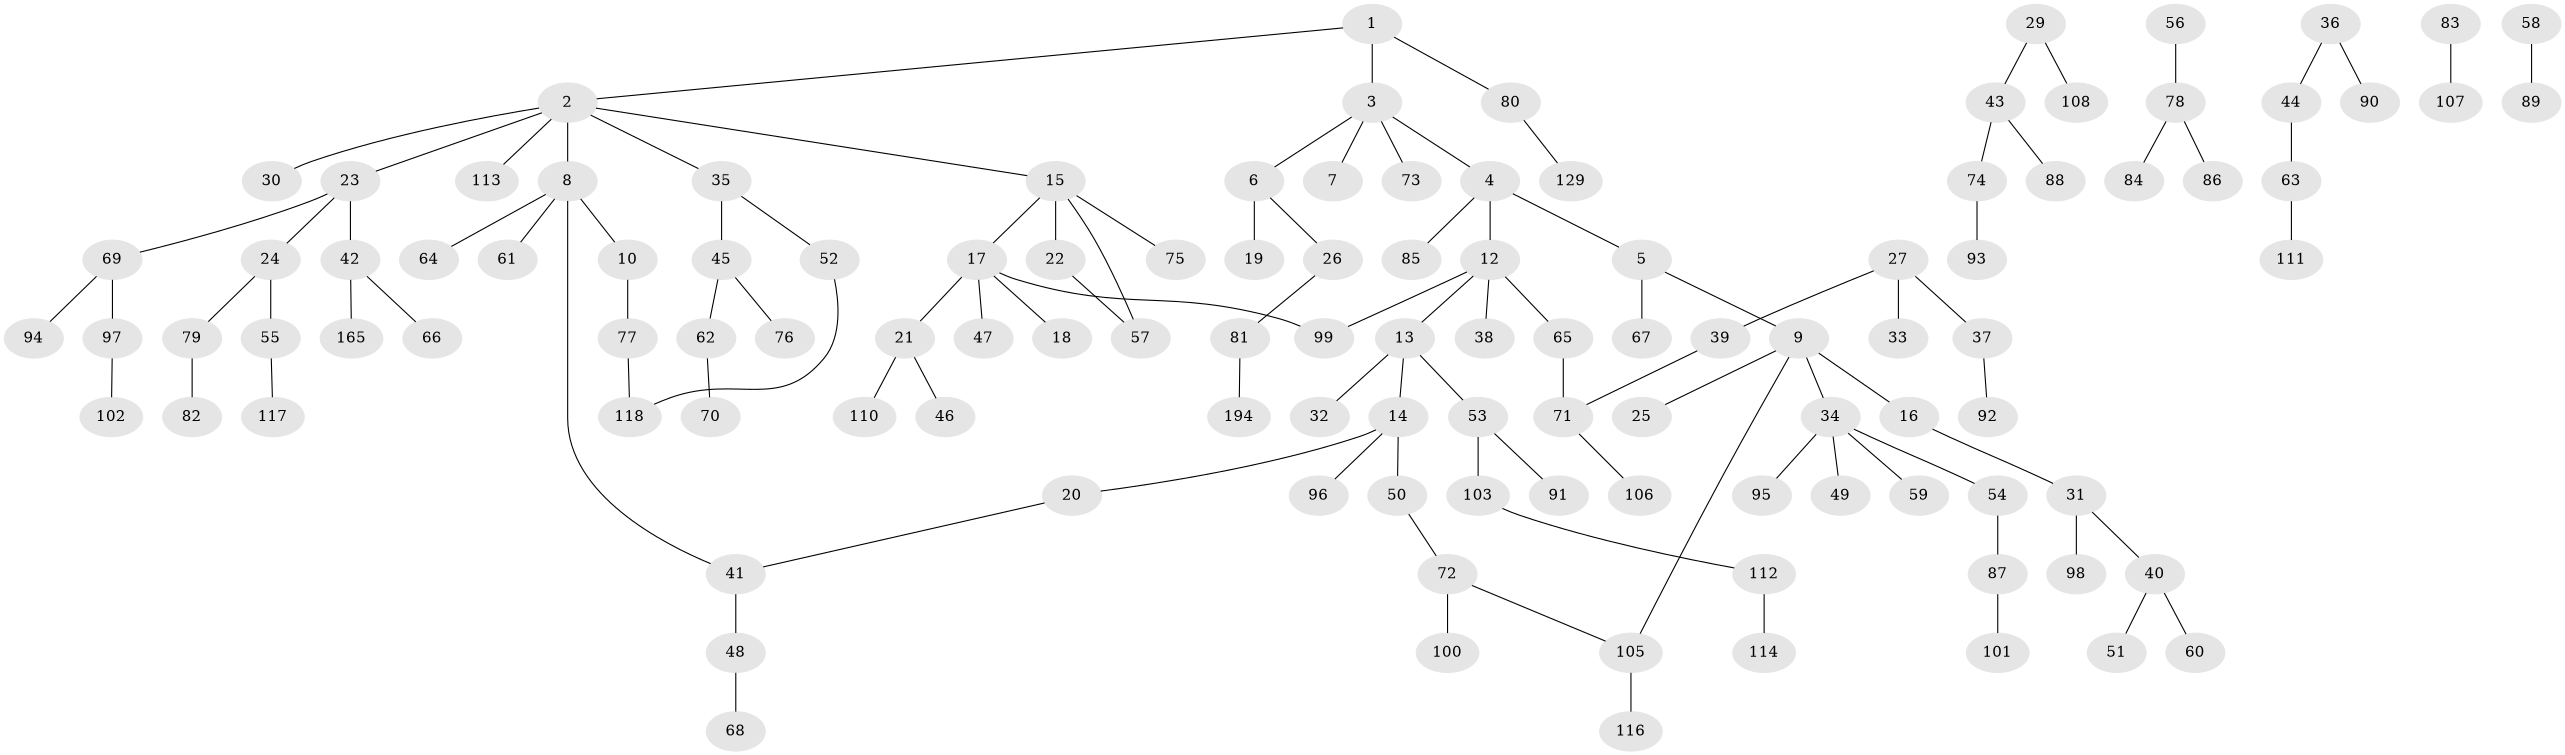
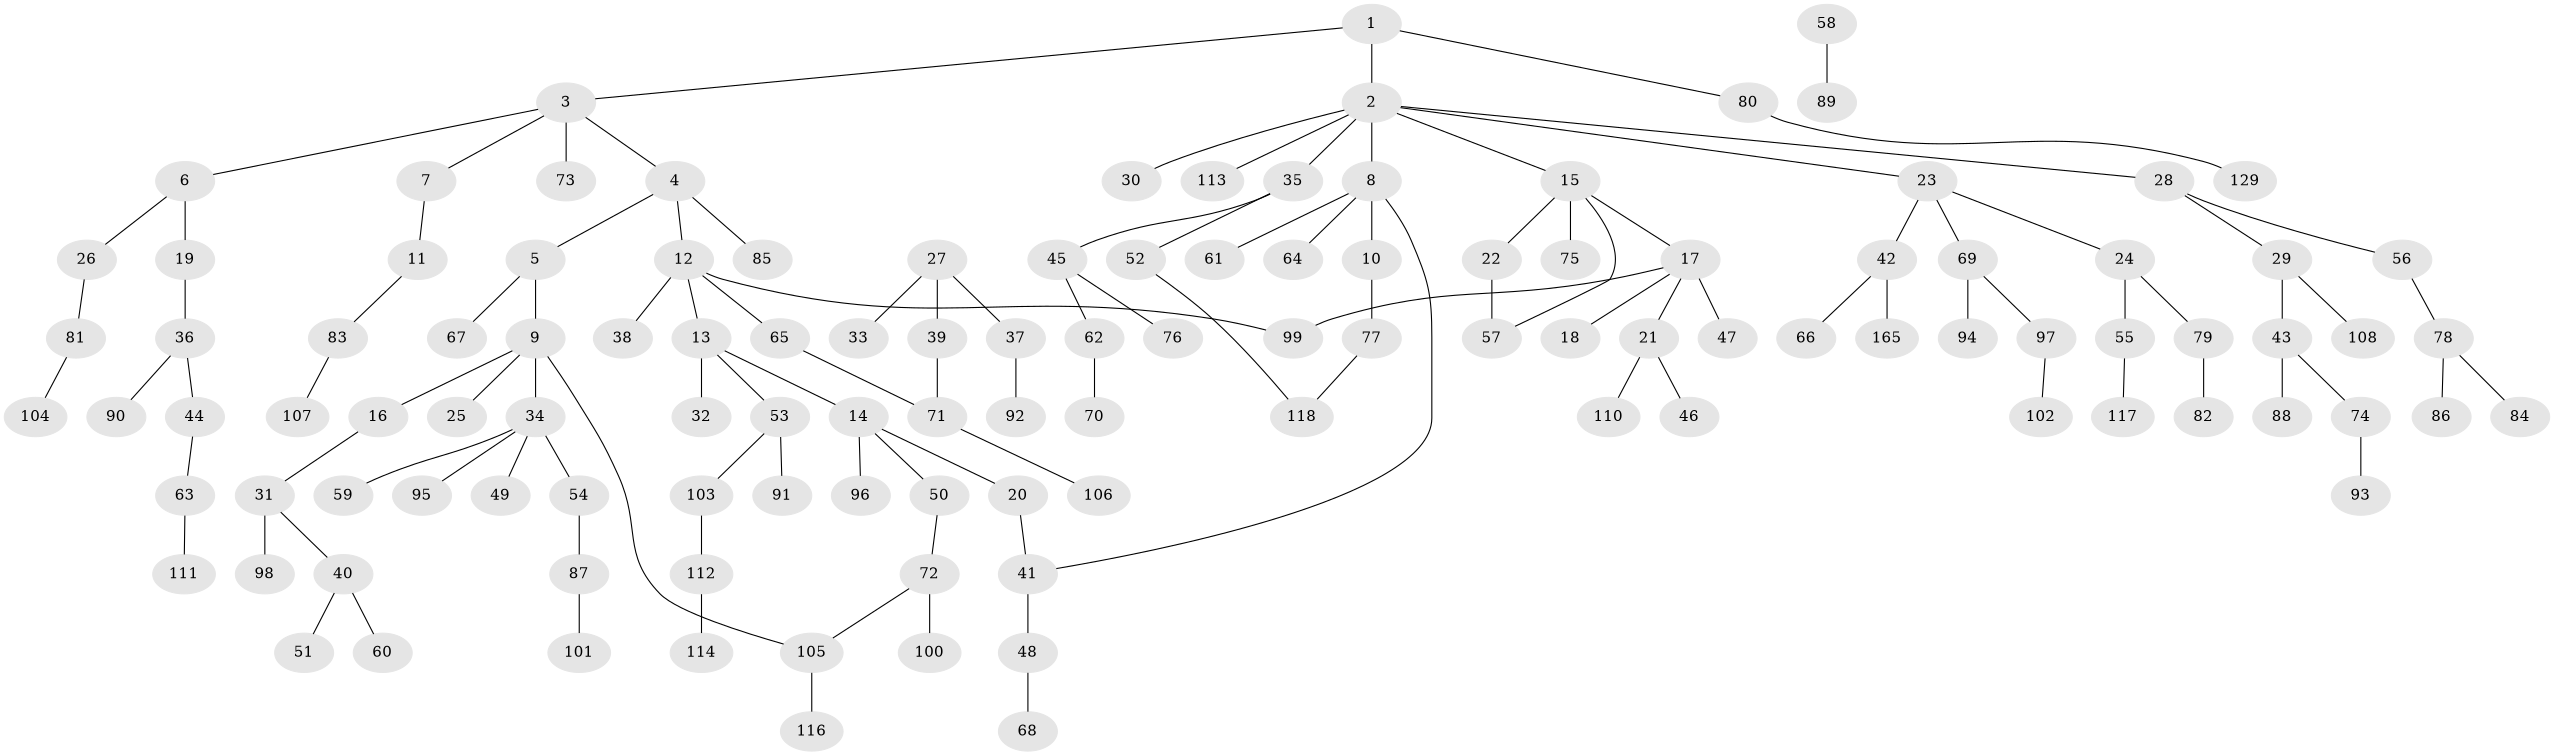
node "28": added
node "11": added
edge "19" -- "36": added
node "194": label "194" -> "104"
